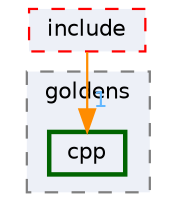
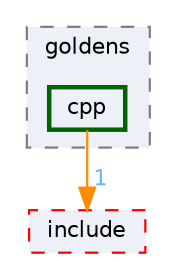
edge "include" -> "cpp": reversed
